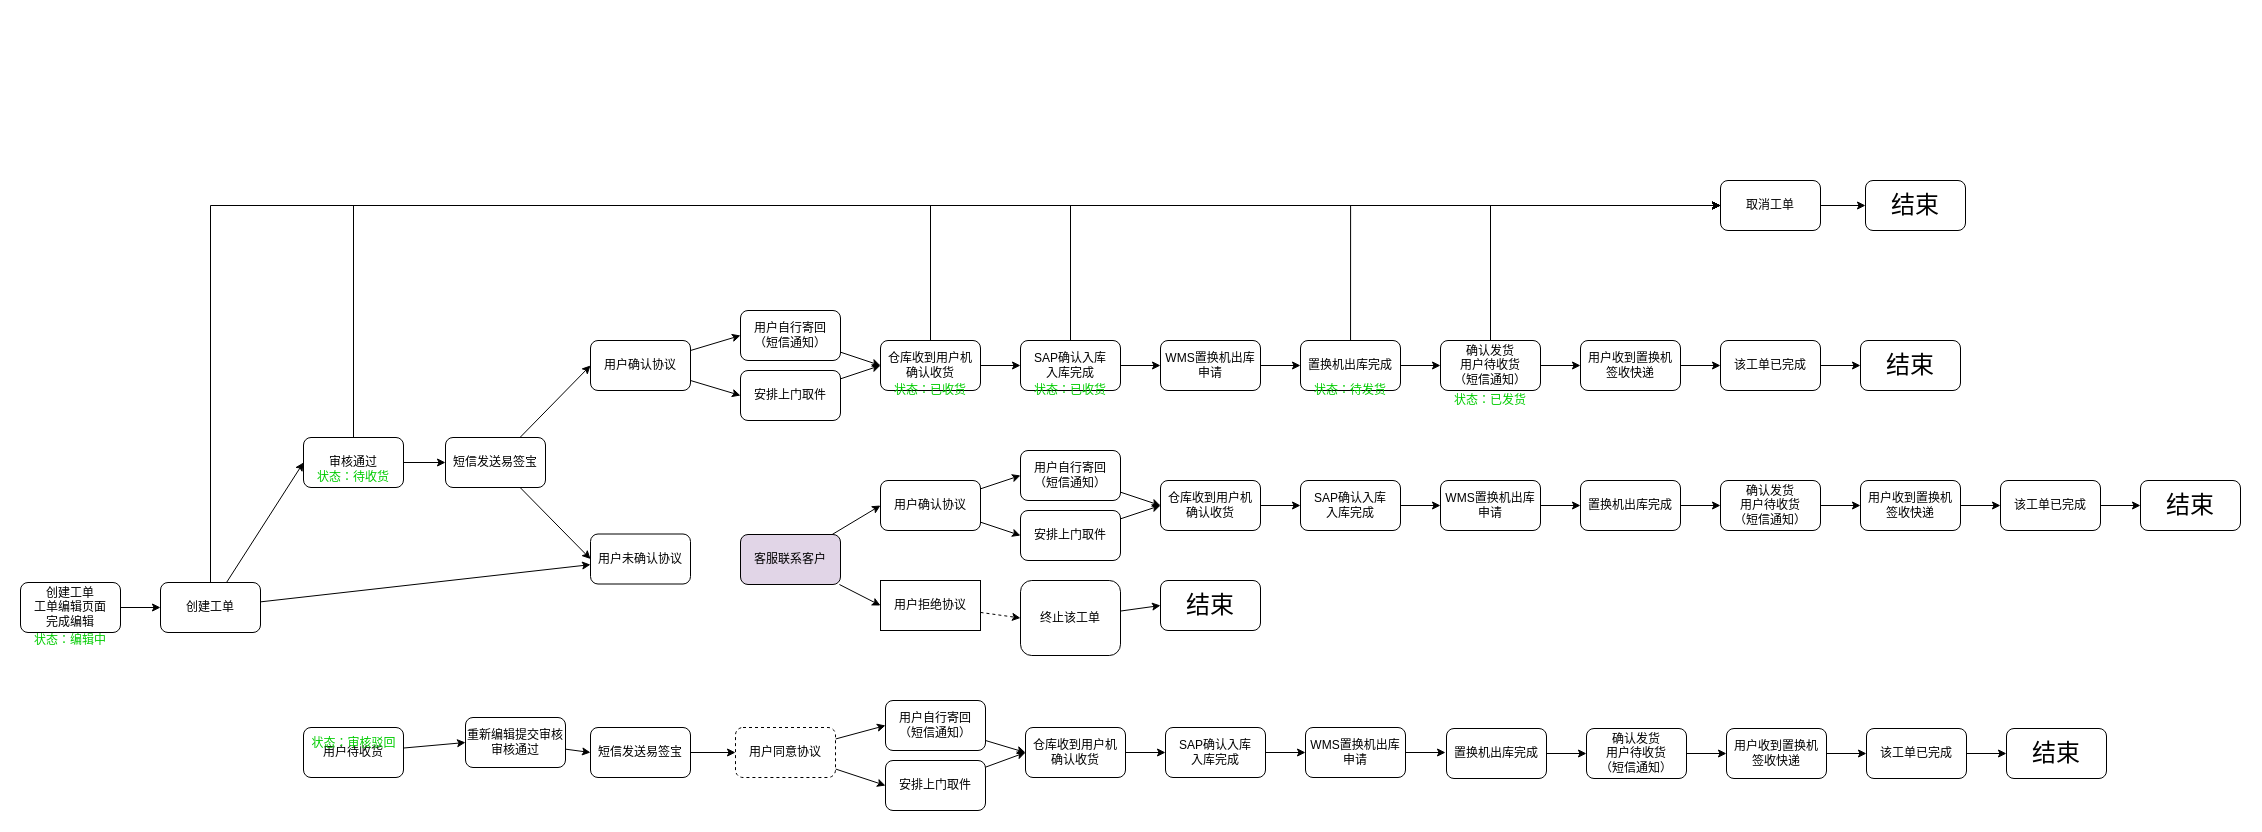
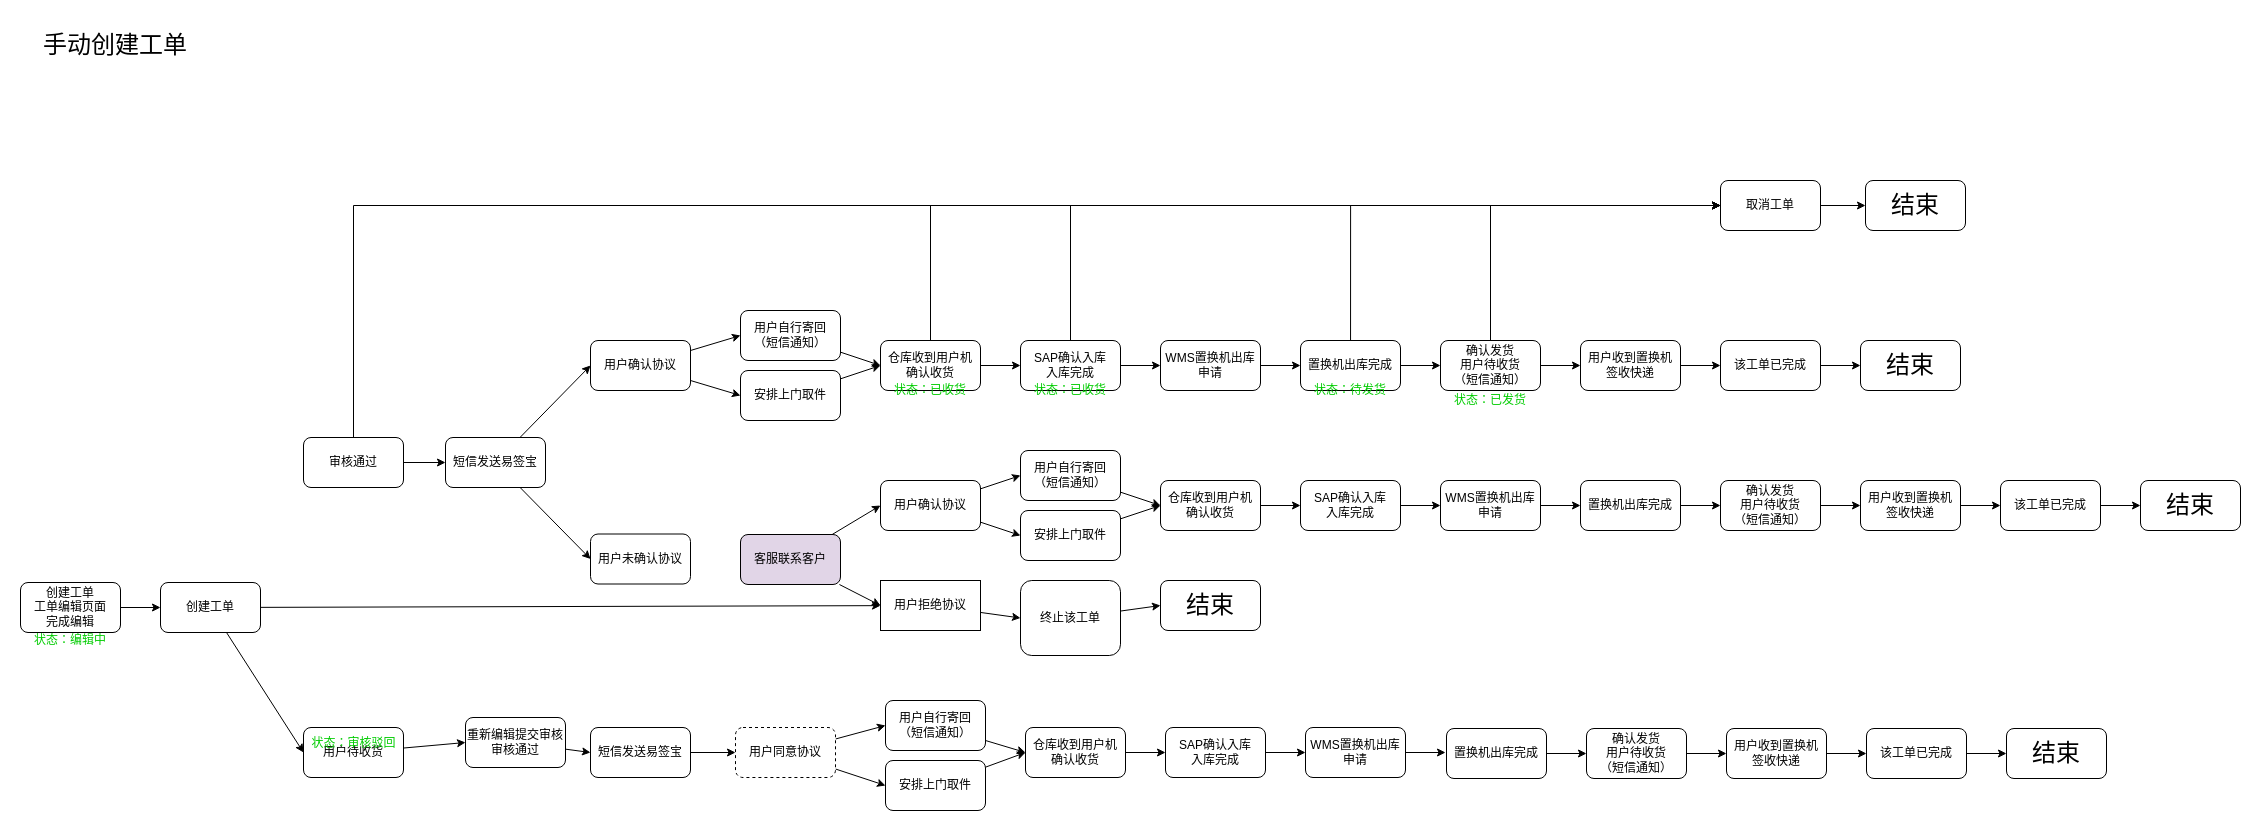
node "手动创建工单": added
edge "创建工单" -> "取消工单": removed
node "状态：待收货": removed
edge "创建工单" -> "审核通过": now "创建工单" -> "用户拒绝协议"
edge "创建工单" -> "用户未确认协议": now "创建工单" -> "用户待收货"
edge "用户拒绝协议" -> "终止该工单": style dashed -> solid
